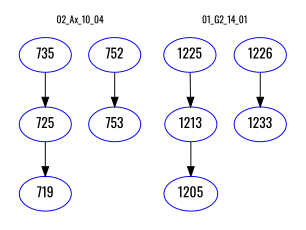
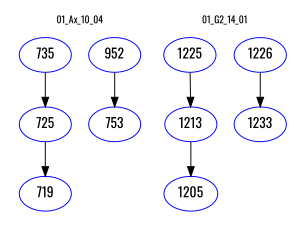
cluster "02_Ax_10_04": label "02_Ax_10_04" -> "01_Ax_10_04"
node "752": label "752" -> "952"
